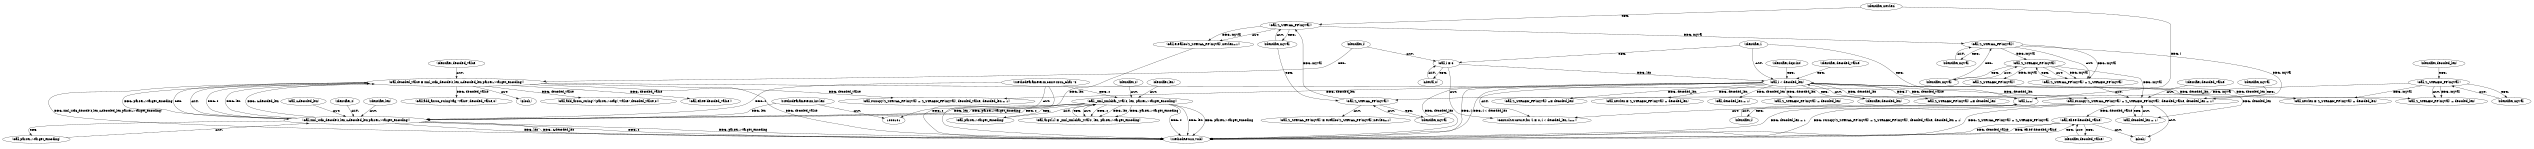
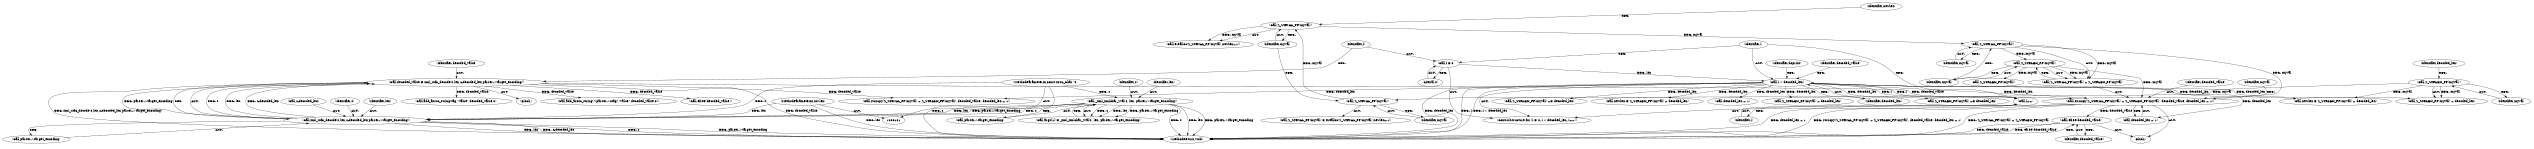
edge "(Identifier,newlen)" -> "(Call,i++)": now "(Call,i < decoded_len)" -> "(Call,i++)"
edge "(Call,erealloc(Z_STRVAL_PP(myval),newlen+1))" -> "(MethodReturn,void)": now "(MethodParameterIn,int len)" -> "(MethodReturn,void)"
